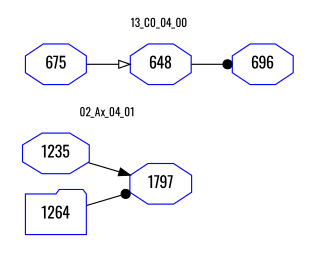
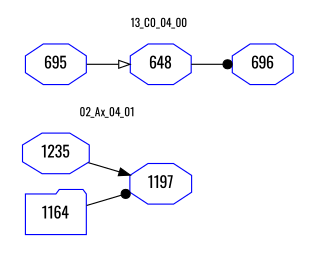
node "675": label "675" -> "695"
node "1797": label "1797" -> "1197"
node "1264": label "1264" -> "1164"
